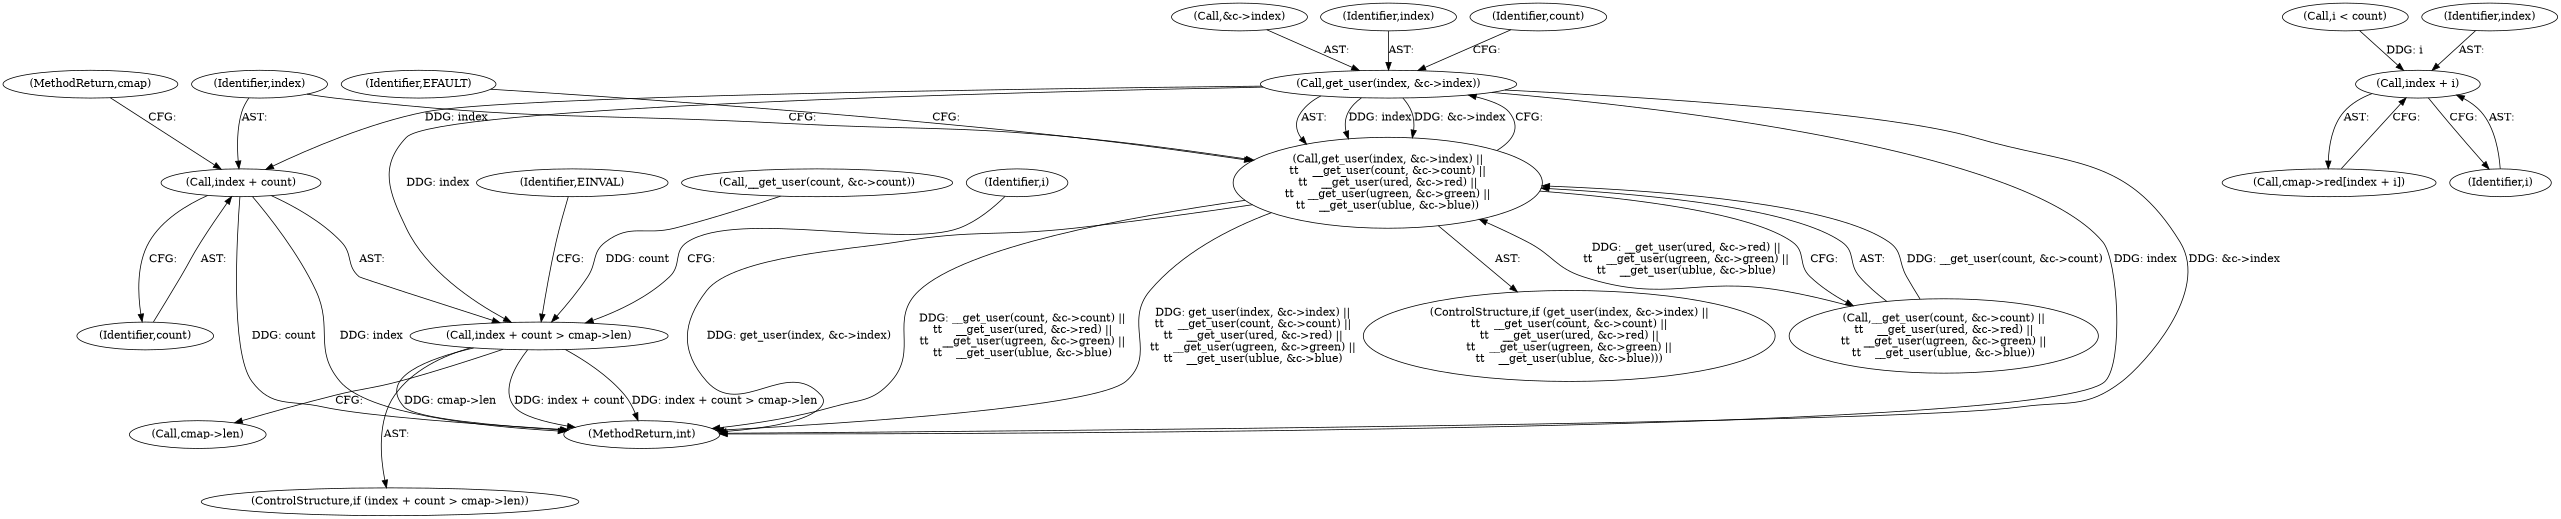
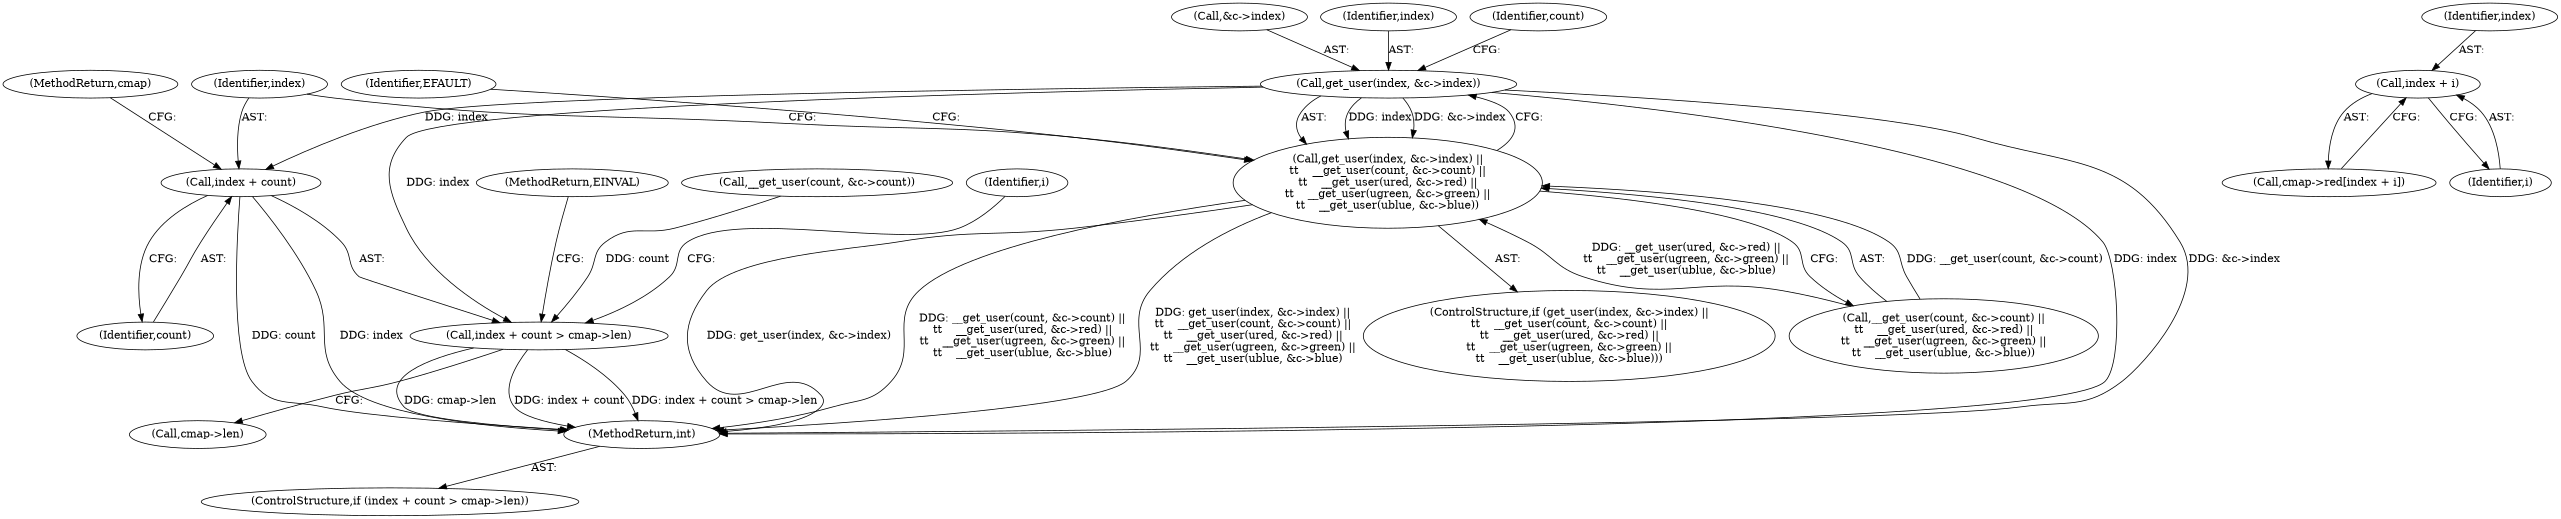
node "(Call,i < count)": removed
node "(Identifier,EINVAL)": label "(Identifier,EINVAL)" -> "(MethodReturn,EINVAL)"
edge "(Call,index + count > cmap->len)" -> "(ControlStructure,if (index + count > cmap->len))": now "(MethodReturn,int)" -> "(ControlStructure,if (index + count > cmap->len))"
